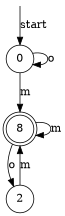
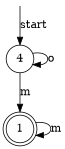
node "0": label "0" -> "4"
node "8": label "8" -> "1"
node "2": removed
